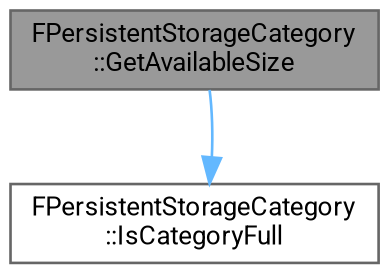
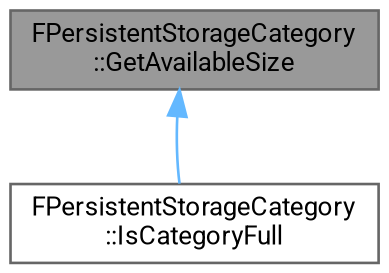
edge "FPersistentStorageCategory ::GetAvailableSize" -> "FPersistentStorageCategory ::IsCategoryFull": reversed
